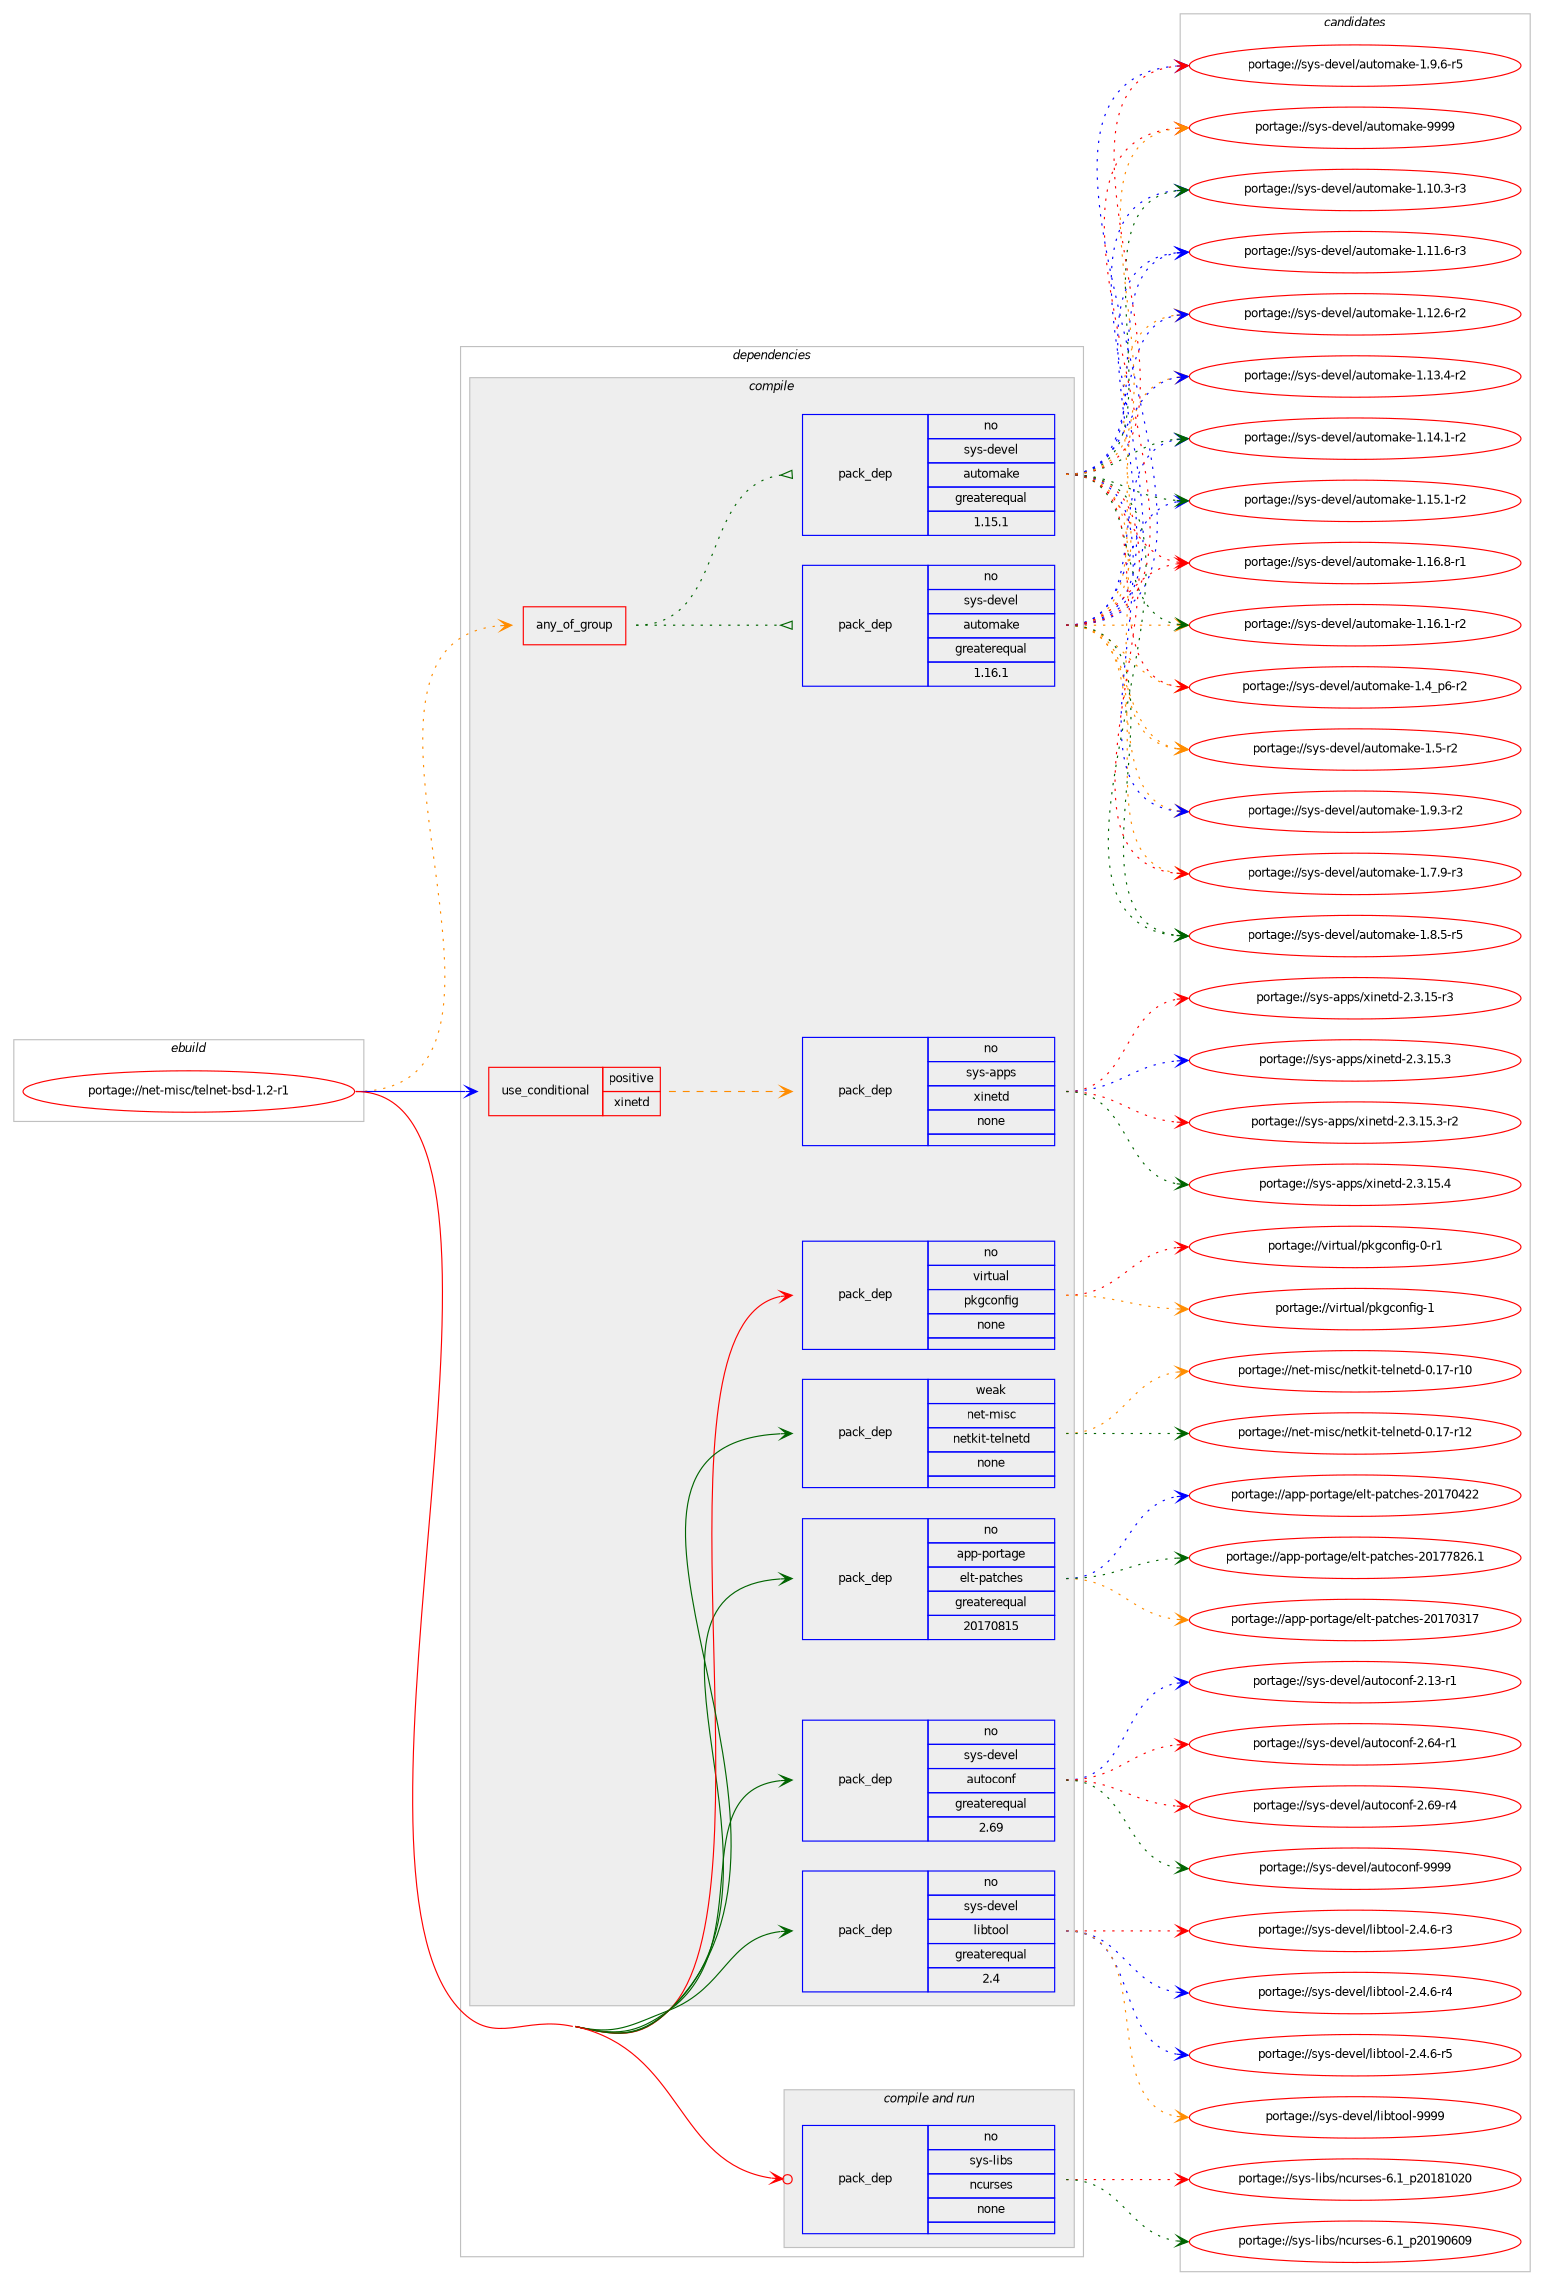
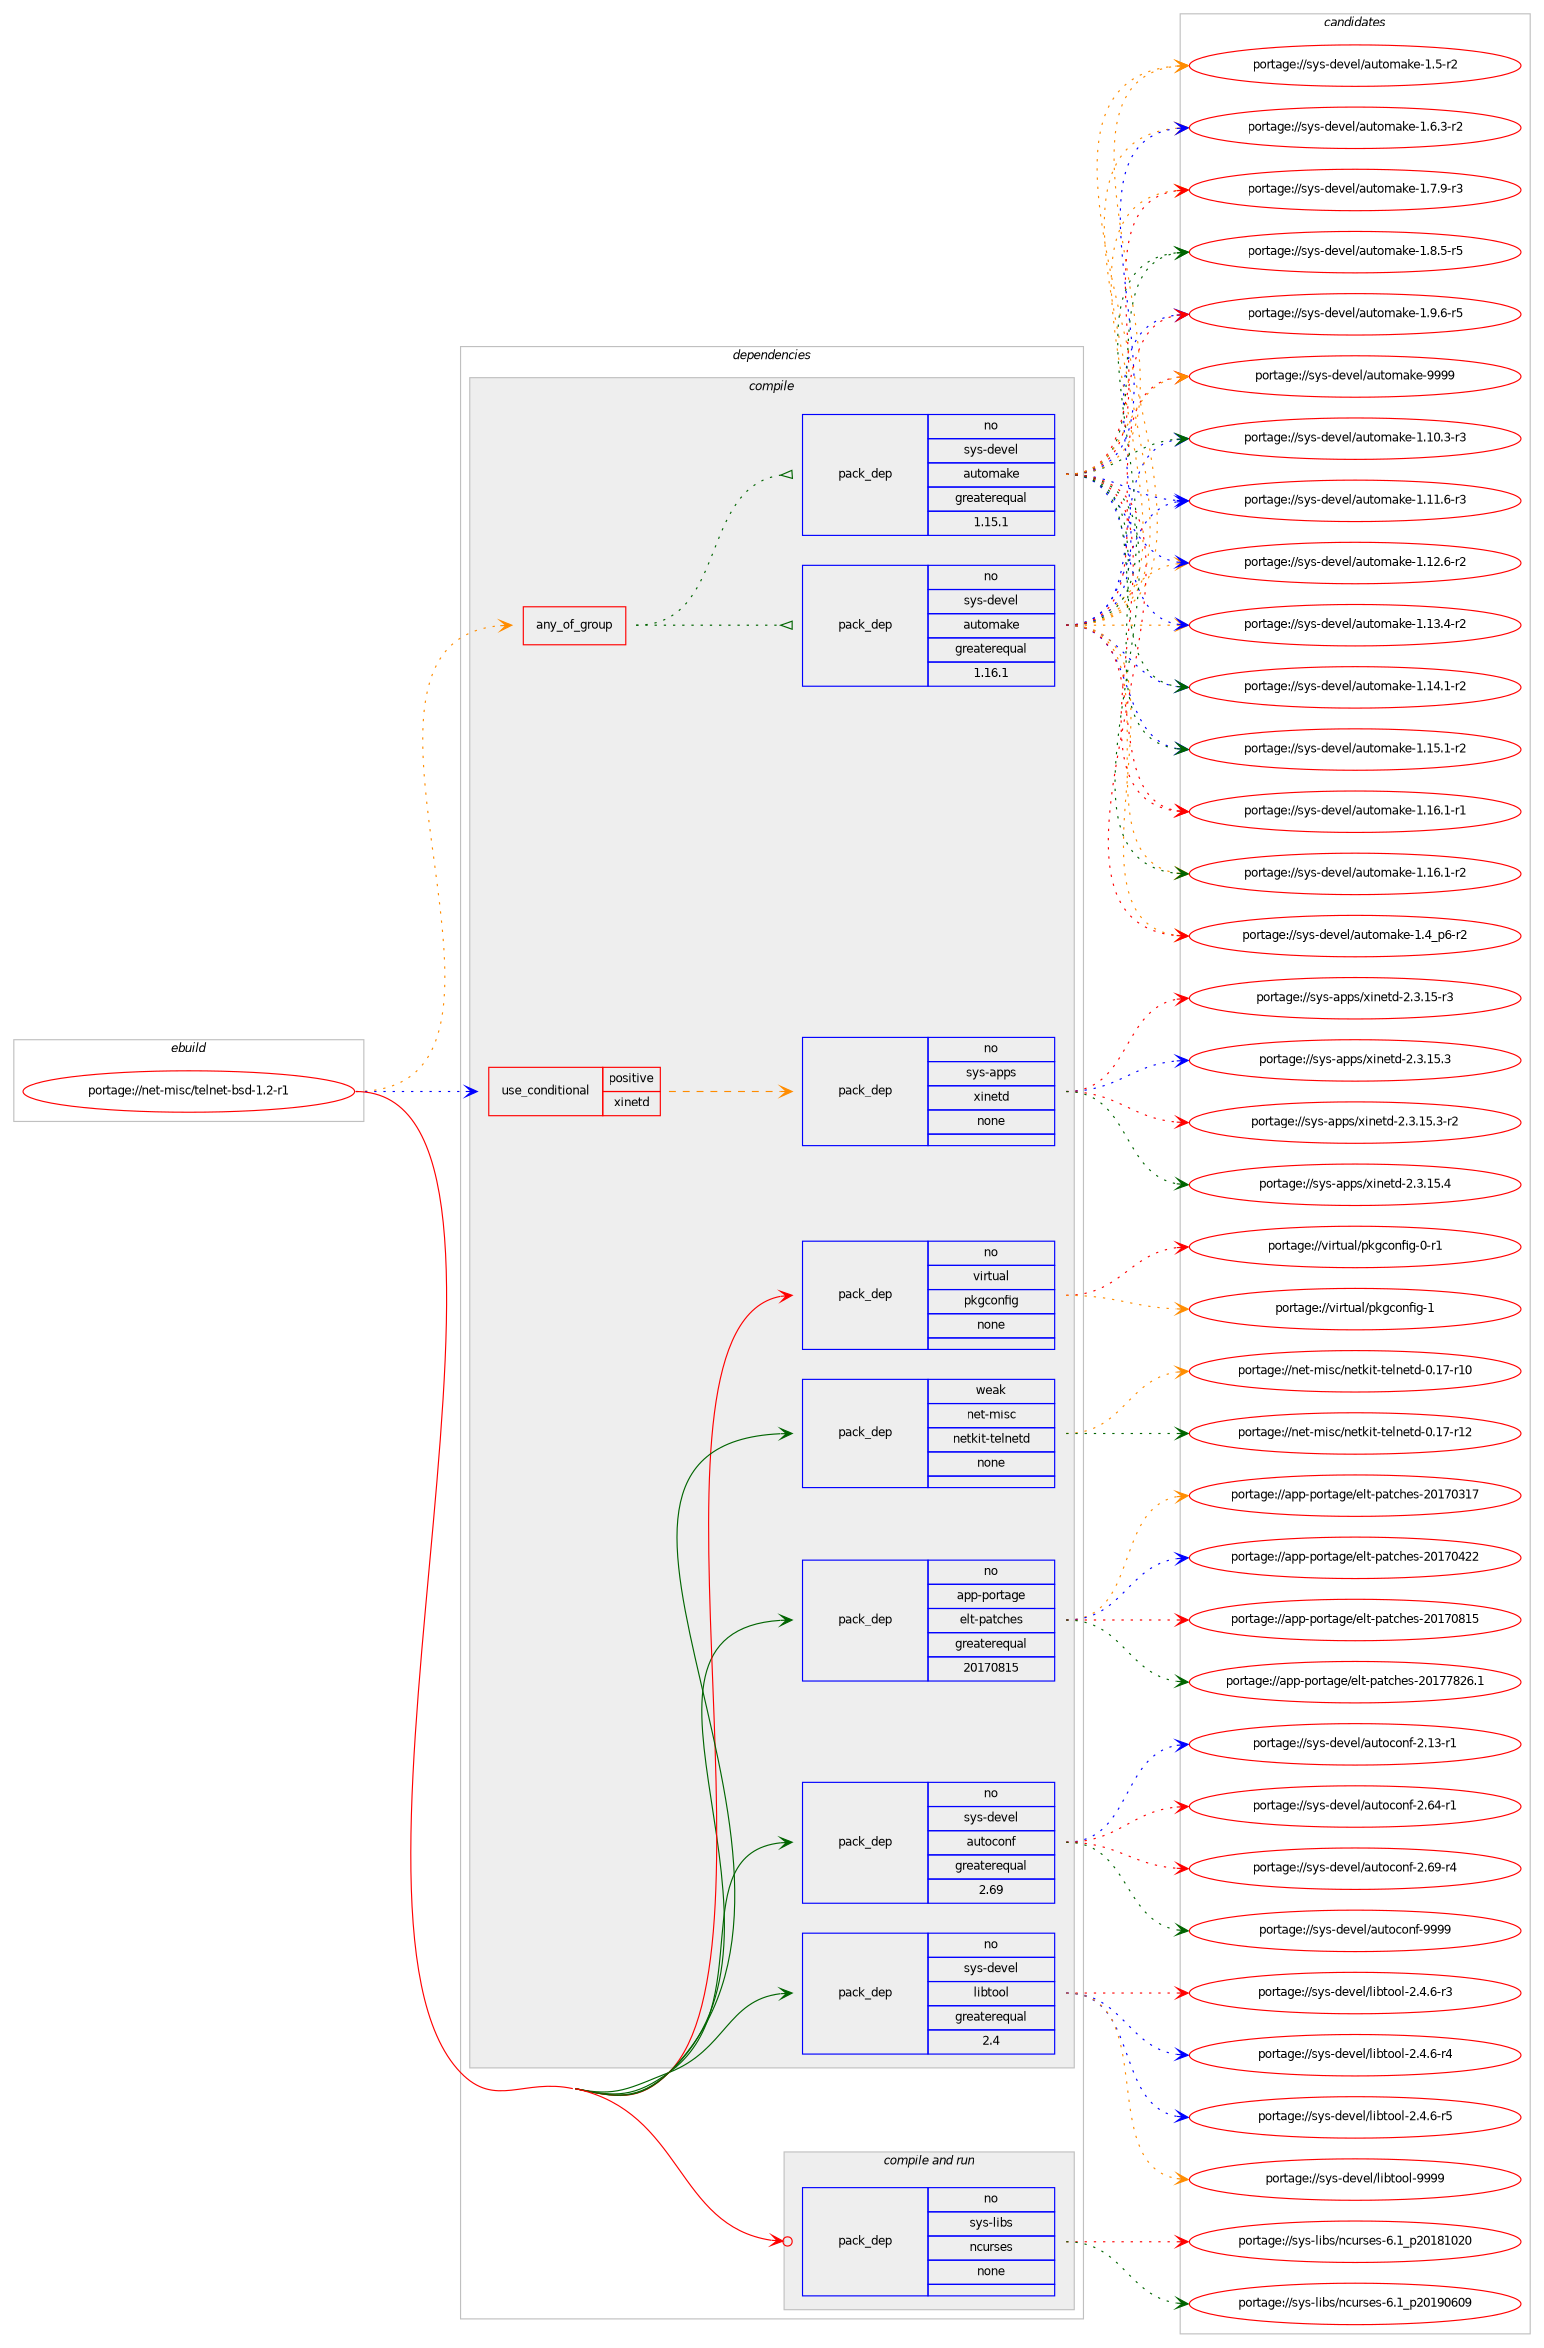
node "portage://sys-devel/automake-1.16.8-r1": label "portage://sys-devel/automake-1.16.8-r1" -> "portage://sys-devel/automake-1.16.1-r1"
node "portage://sys-devel/automake-1.9.3-r2": label "portage://sys-devel/automake-1.9.3-r2" -> "portage://sys-devel/automake-1.6.3-r2"
edge "portage://net-misc/telnet-bsd-1.2-r1" -> "use_conditional": style solid -> dotted
node "portage://app-portage/elt-patches-20170815": added
